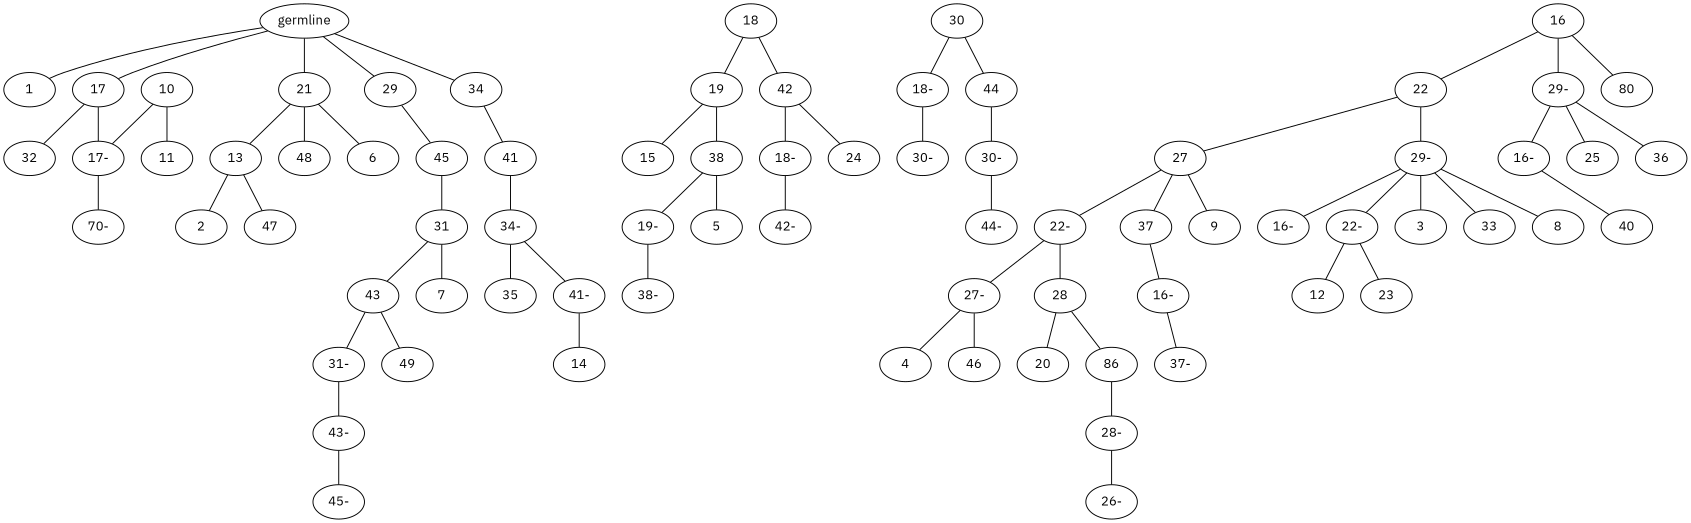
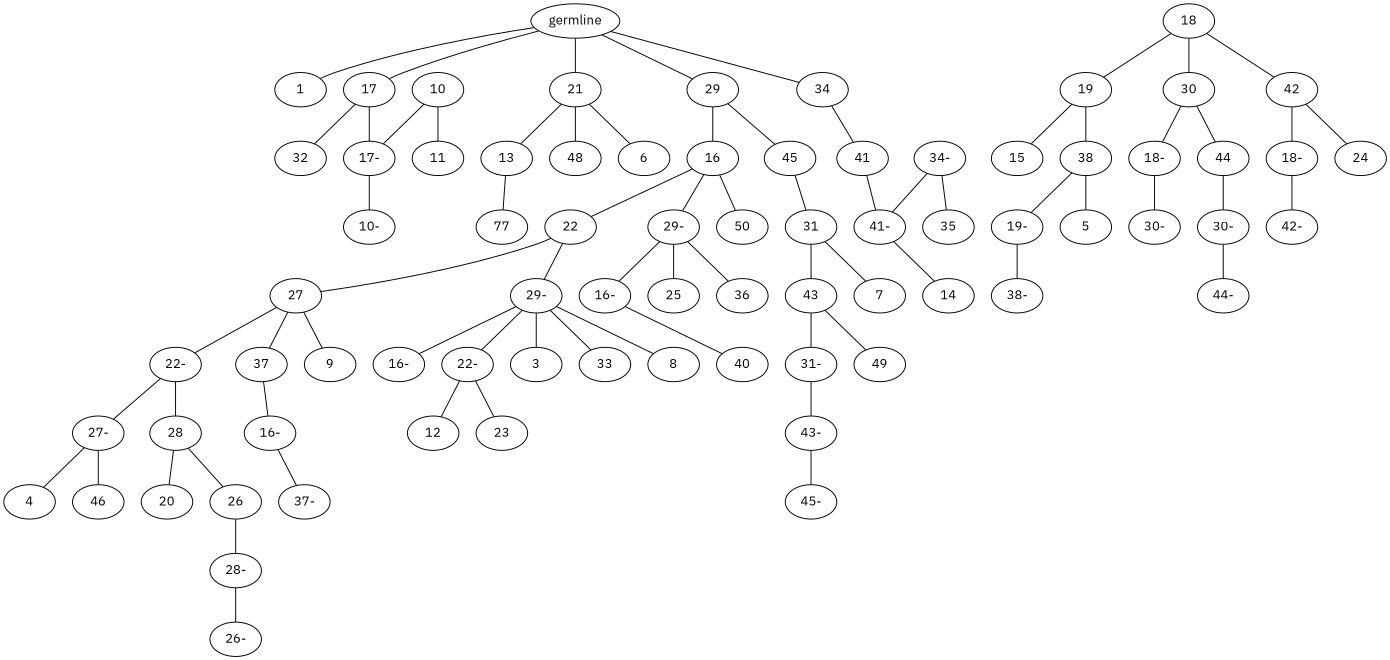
edge "18" -- "30": added
node "80": label "80" -> "50"
edge "29" -- "16": added
edge "41" -- "34-": now "41" -- "41-"
node "70-": label "70-" -> "10-"
node "2": removed
node "47": label "47" -> "77"
node "86": label "86" -> "26"
